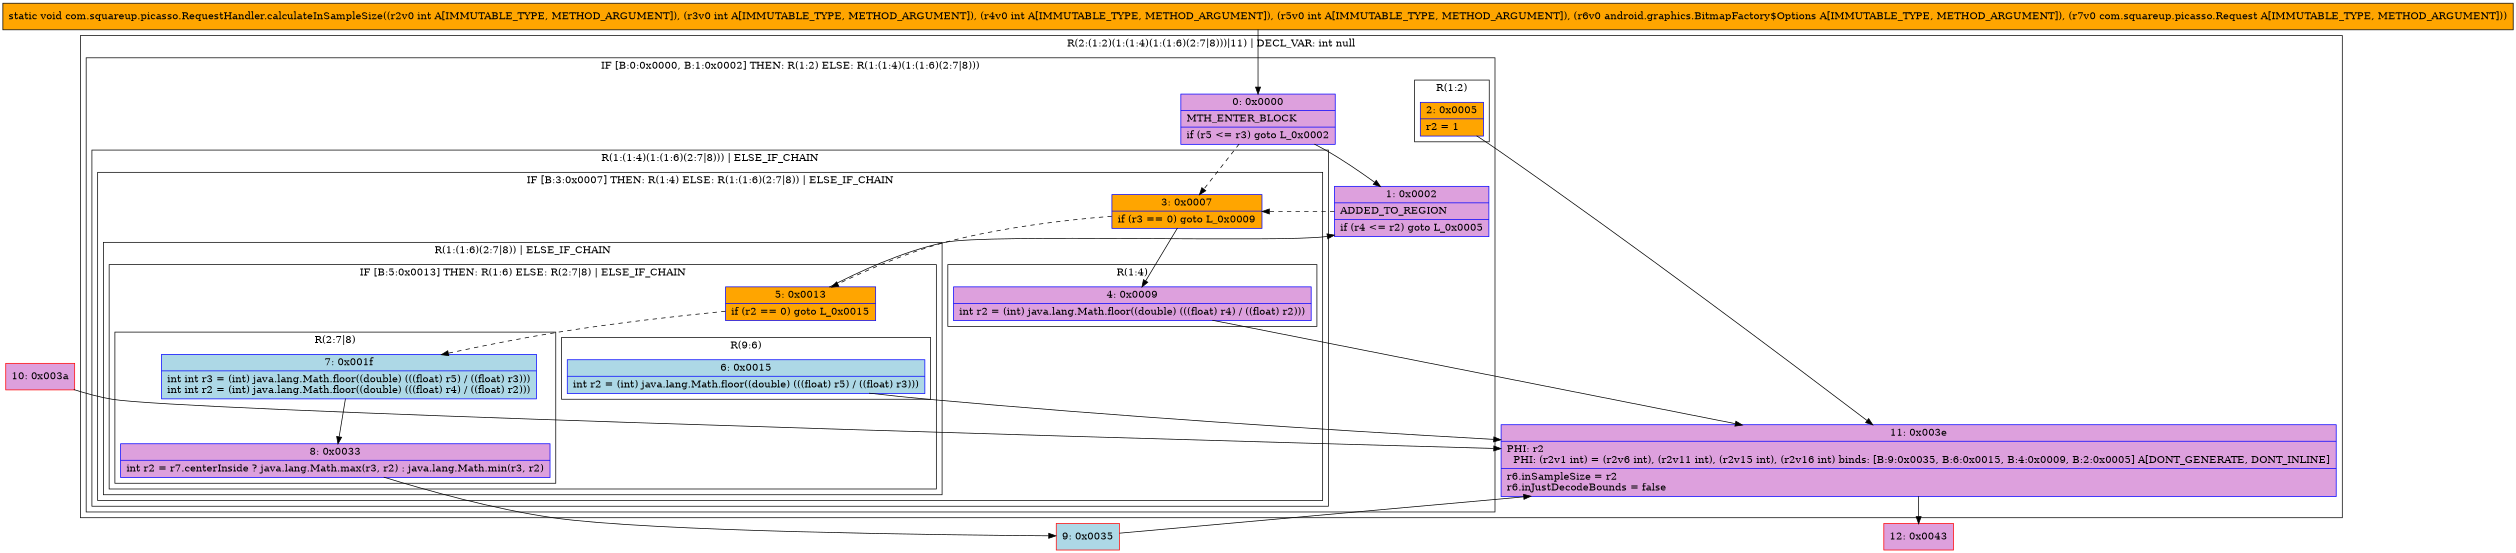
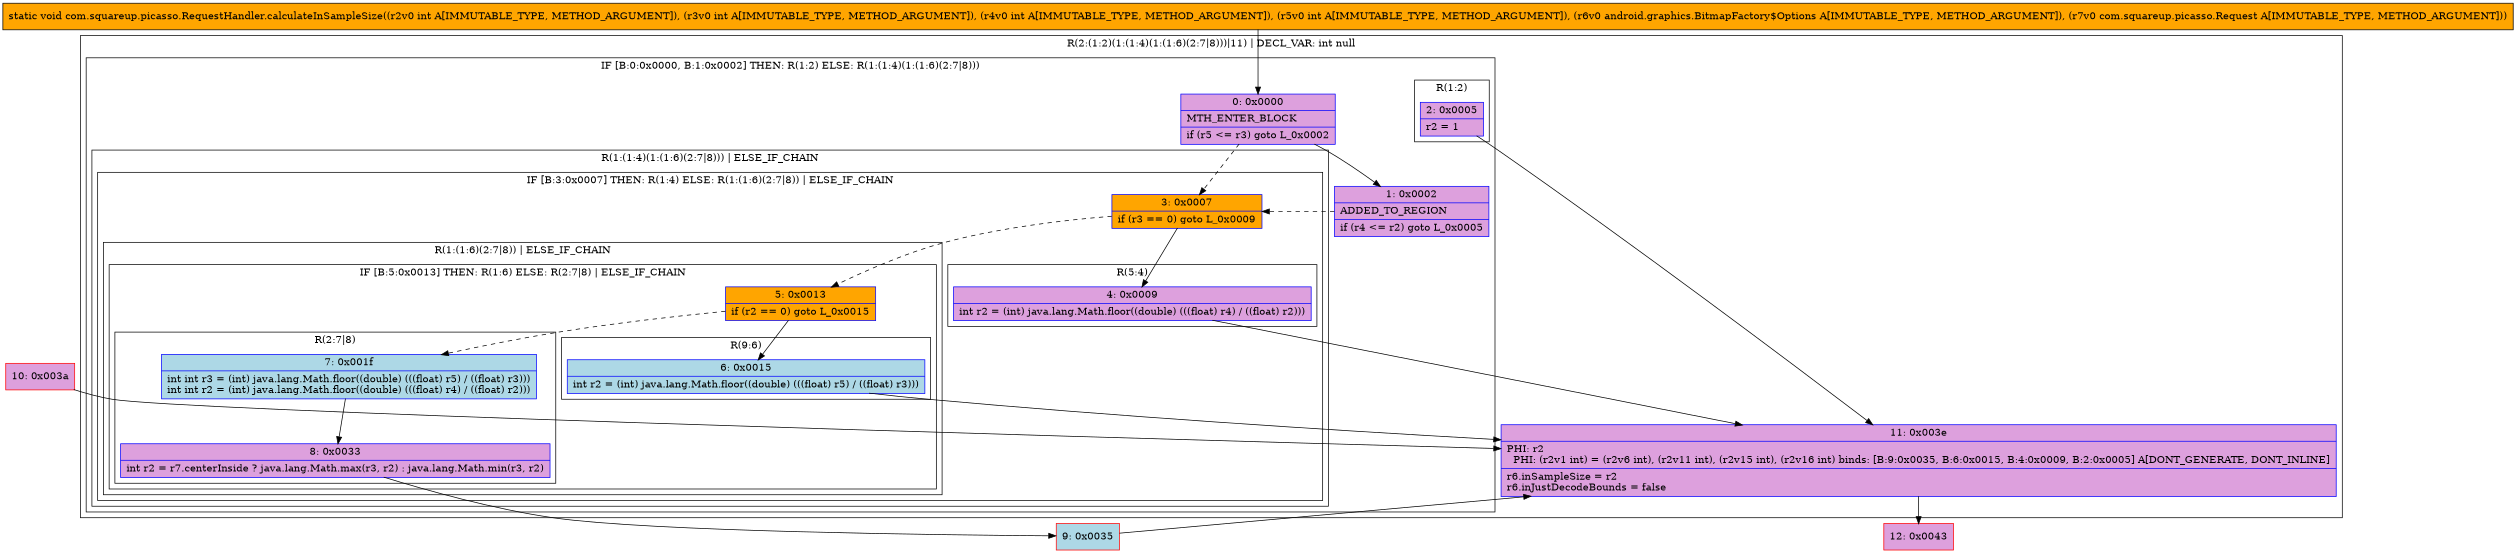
node "2: 0x0005": fillcolor orange -> plum
edge "5: 0x0013" -> "1: 0x0002": now "5: 0x0013" -> "6: 0x0015"
cluster "R(1:4)": label "R(1:4)" -> "R(5:4)"
